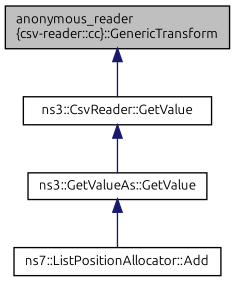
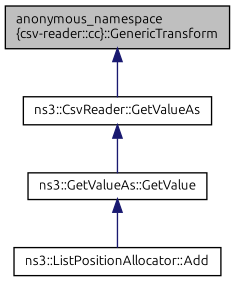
node "anonymous_reader {csv-reader::cc}::GenericTransform": label "anonymous_reader {csv-reader::cc}::GenericTransform" -> "anonymous_namespace {csv-reader::cc}::GenericTransform"
node "ns3::CsvReader::GetValue": label "ns3::CsvReader::GetValue" -> "ns3::CsvReader::GetValueAs"
node "ns7::ListPositionAllocator::Add": label "ns7::ListPositionAllocator::Add" -> "ns3::ListPositionAllocator::Add"
